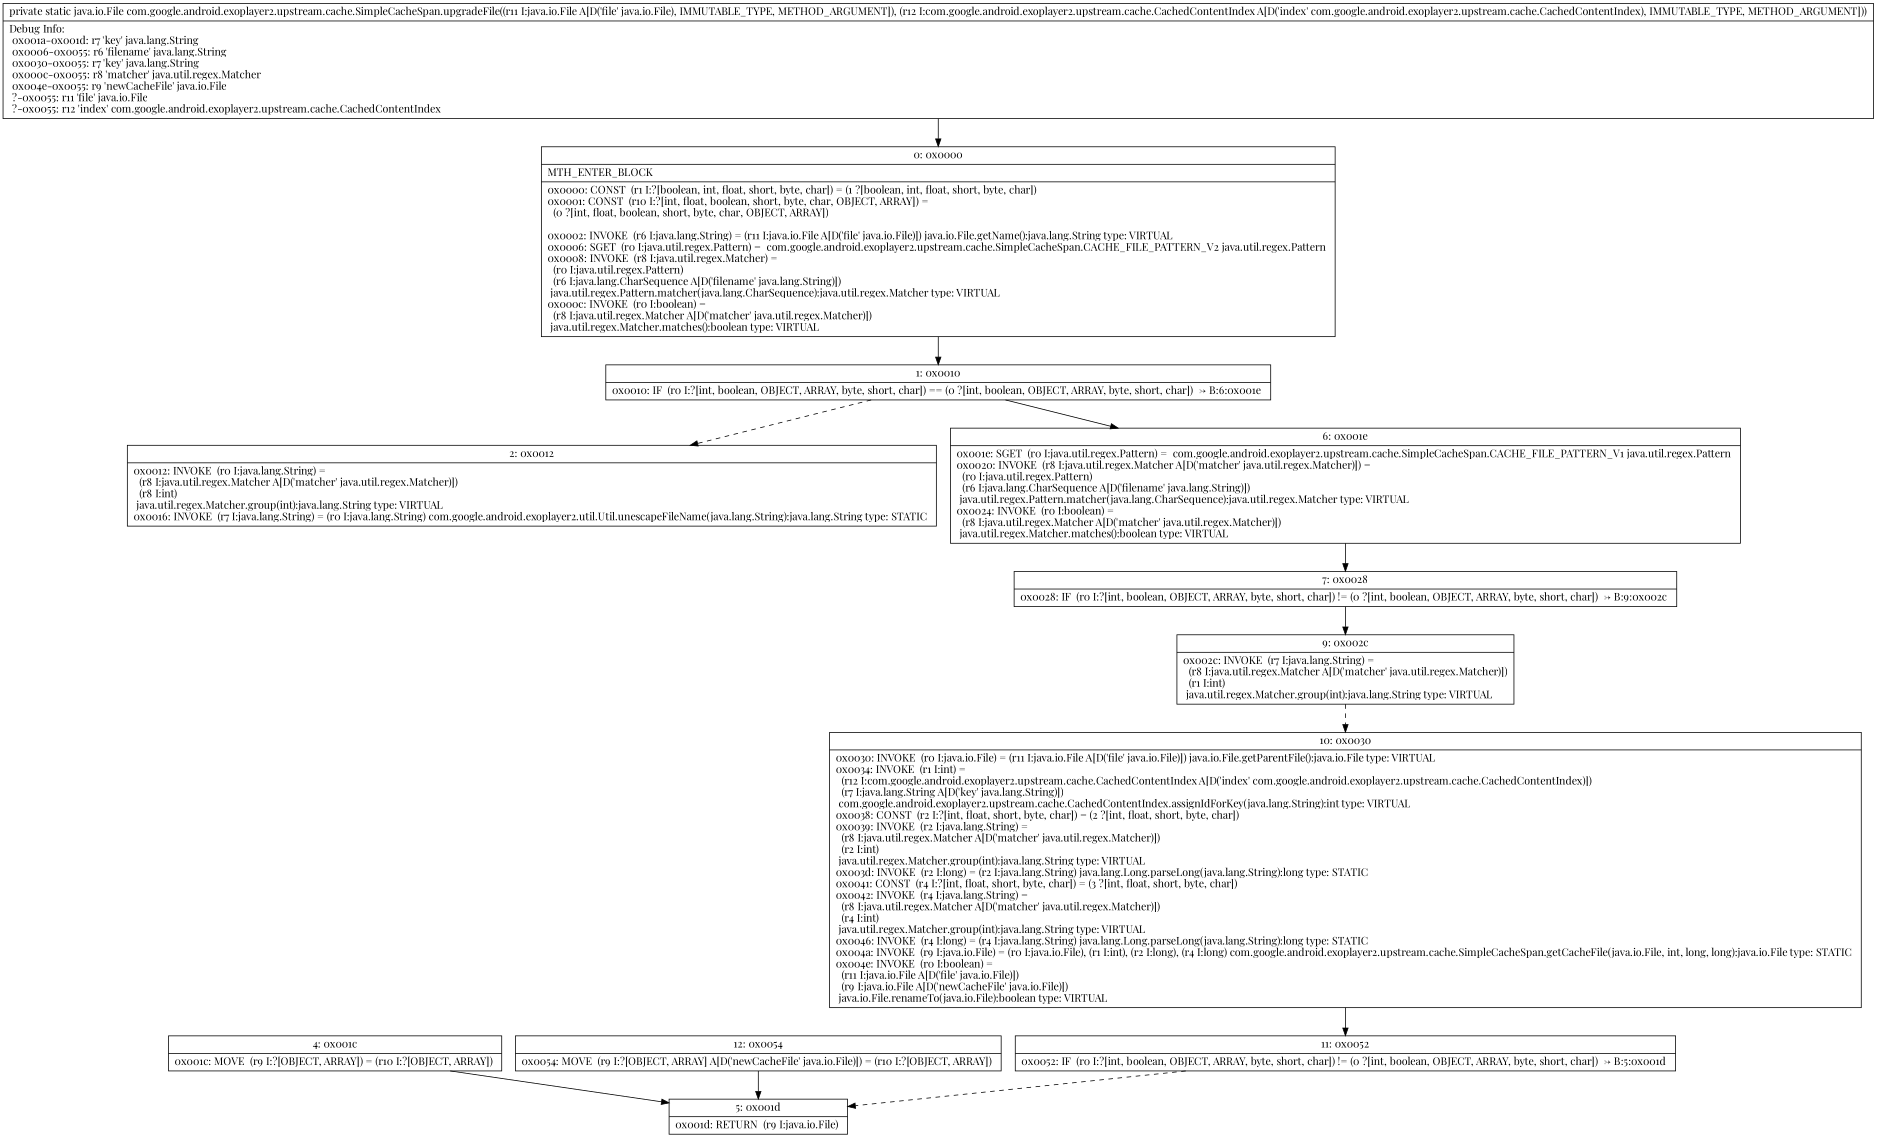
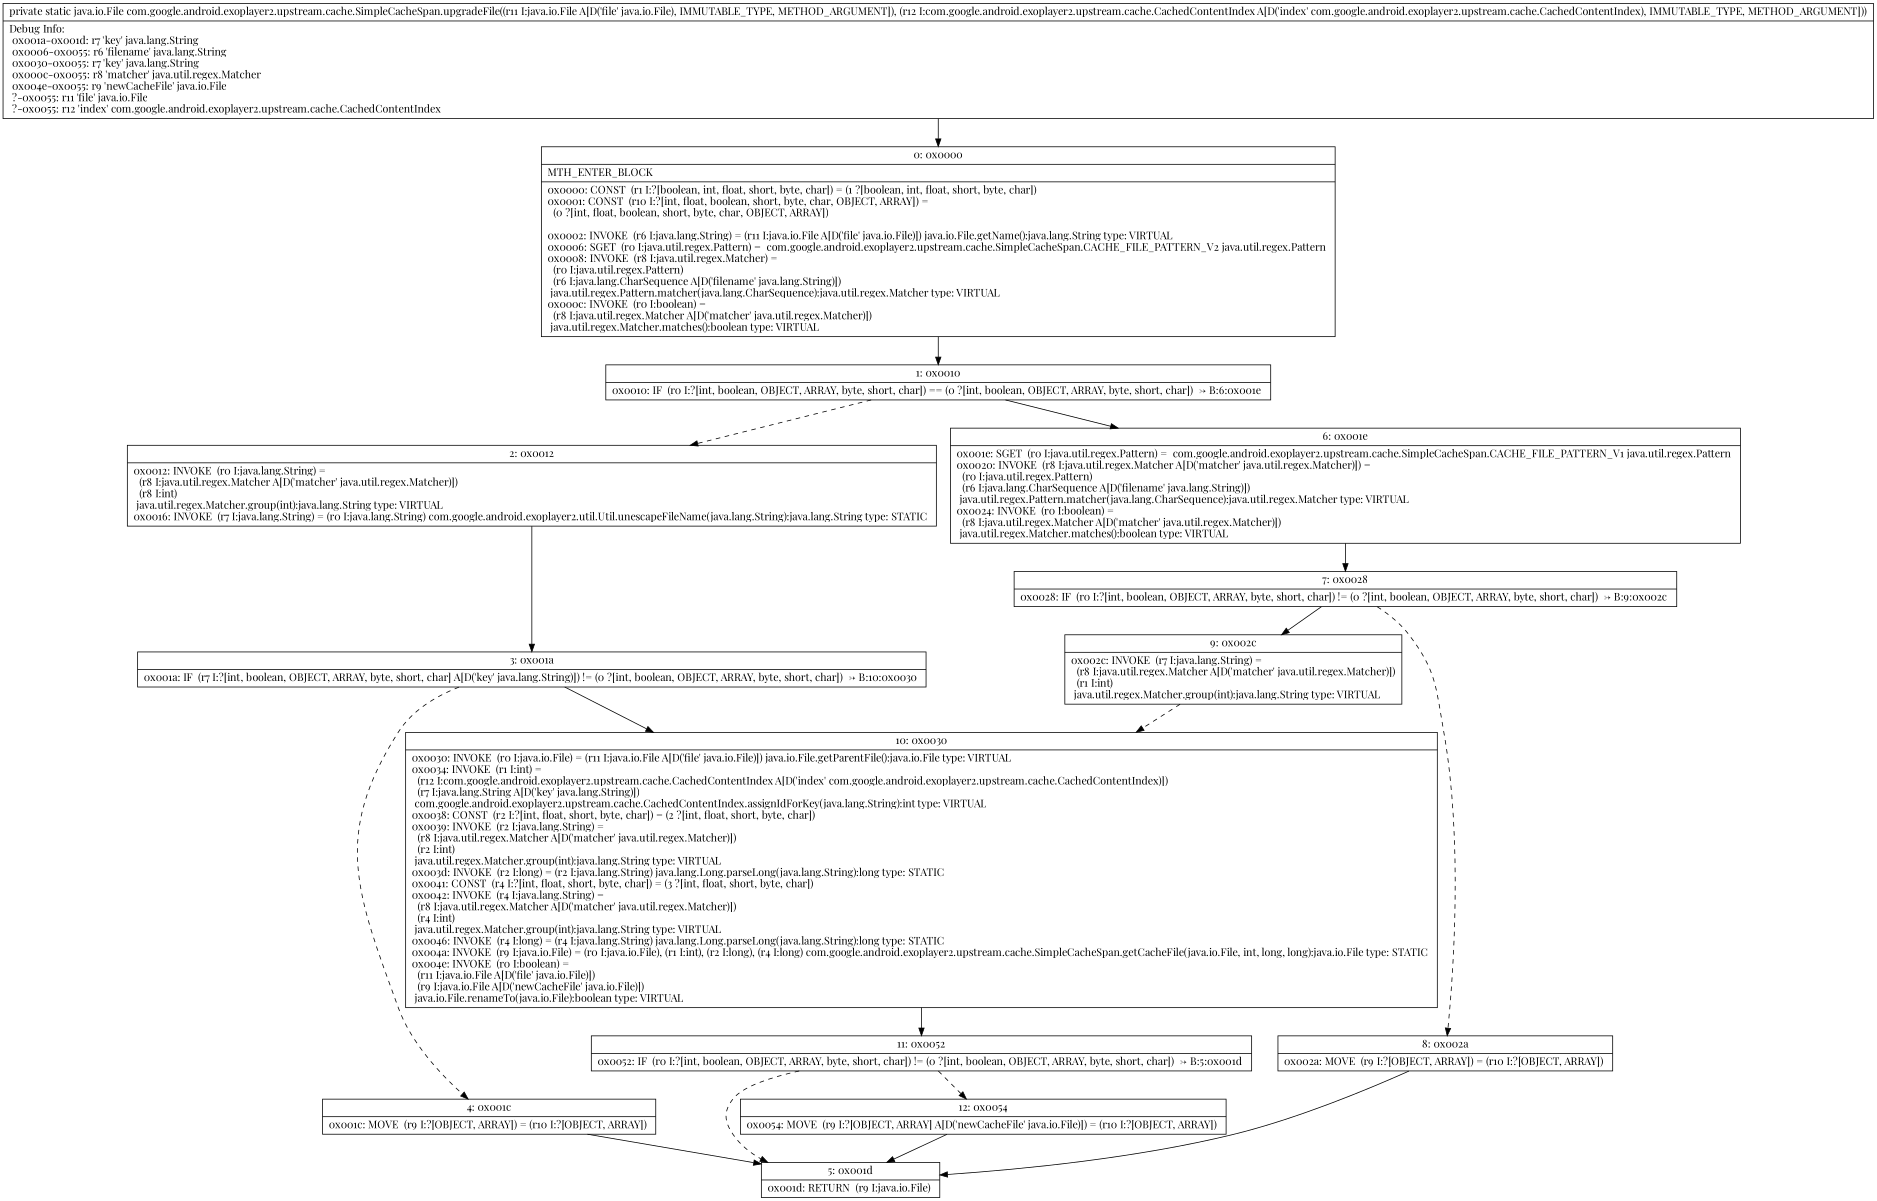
node "3: 0x001a": added
node "8: 0x002a": added
edge "11: 0x0052" -> "12: 0x0054": added
